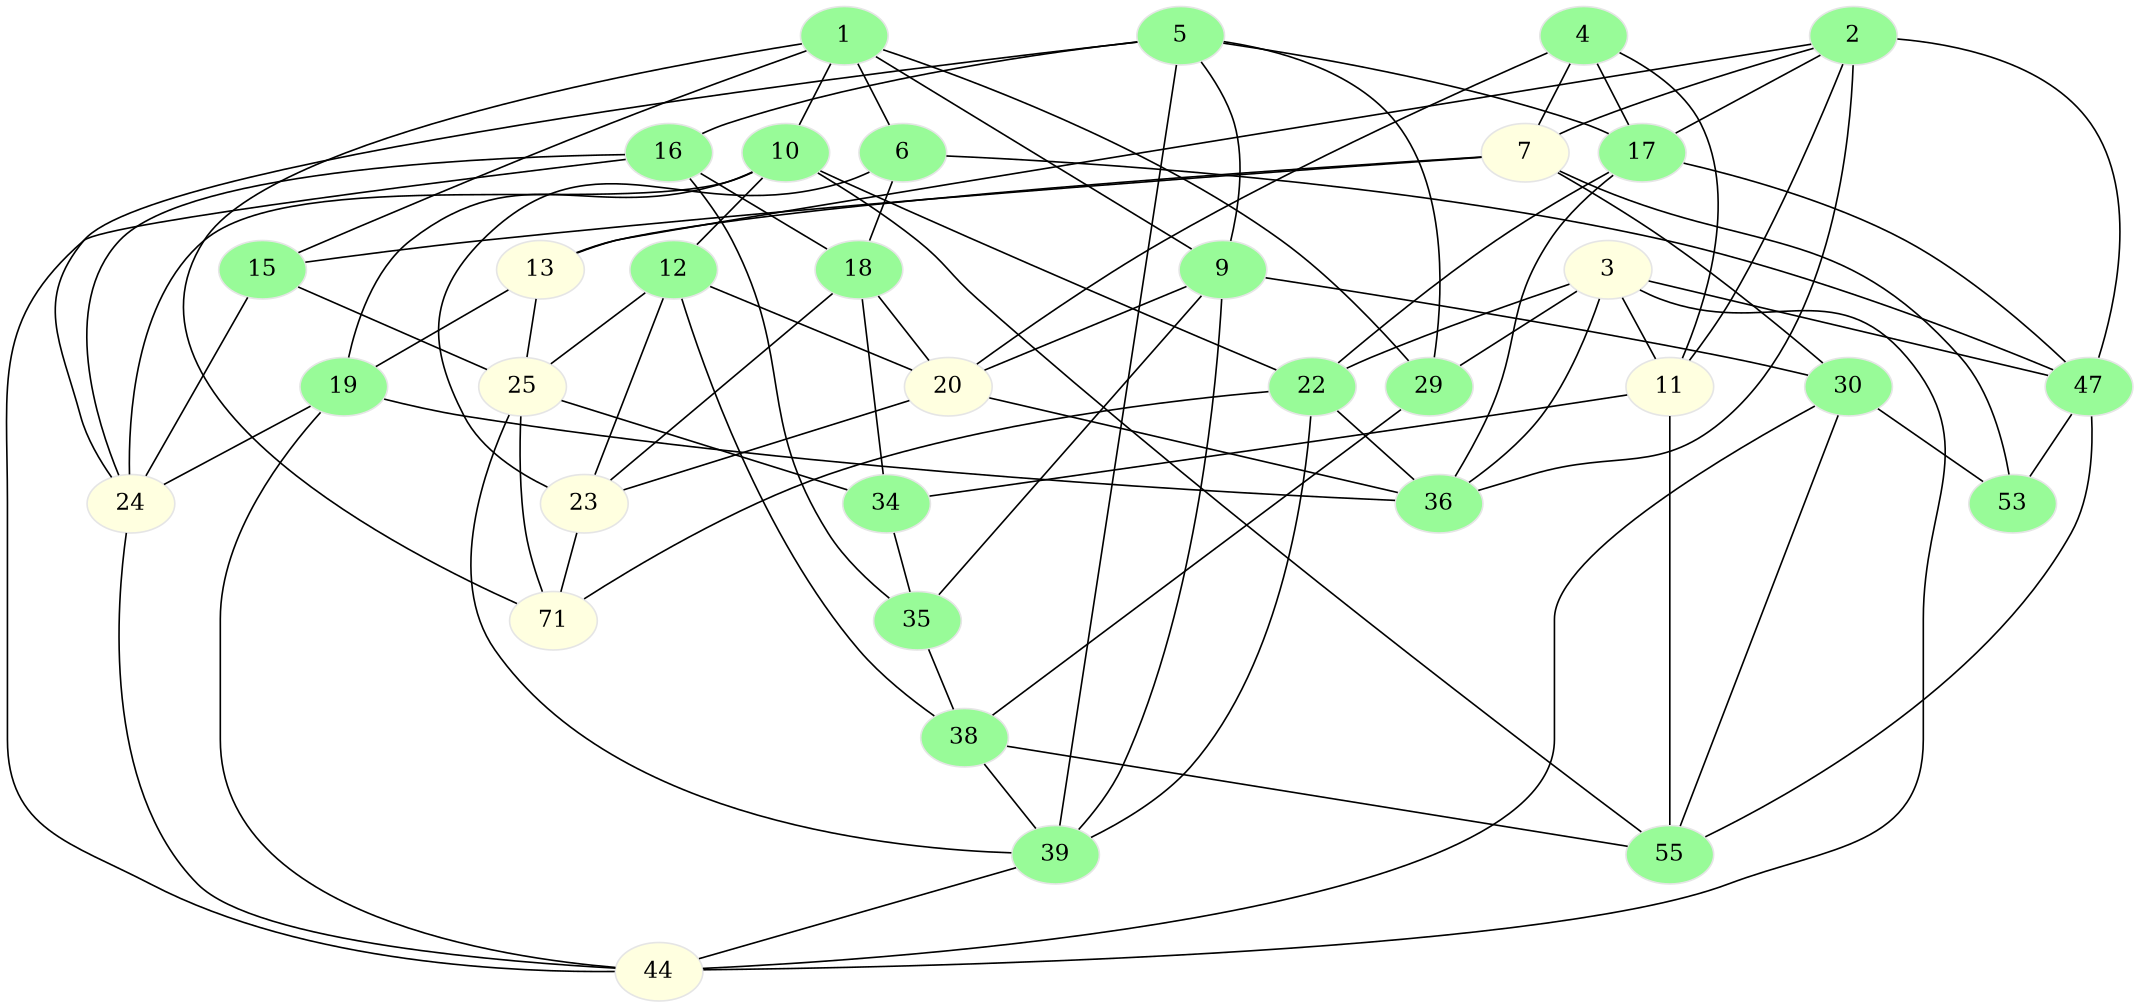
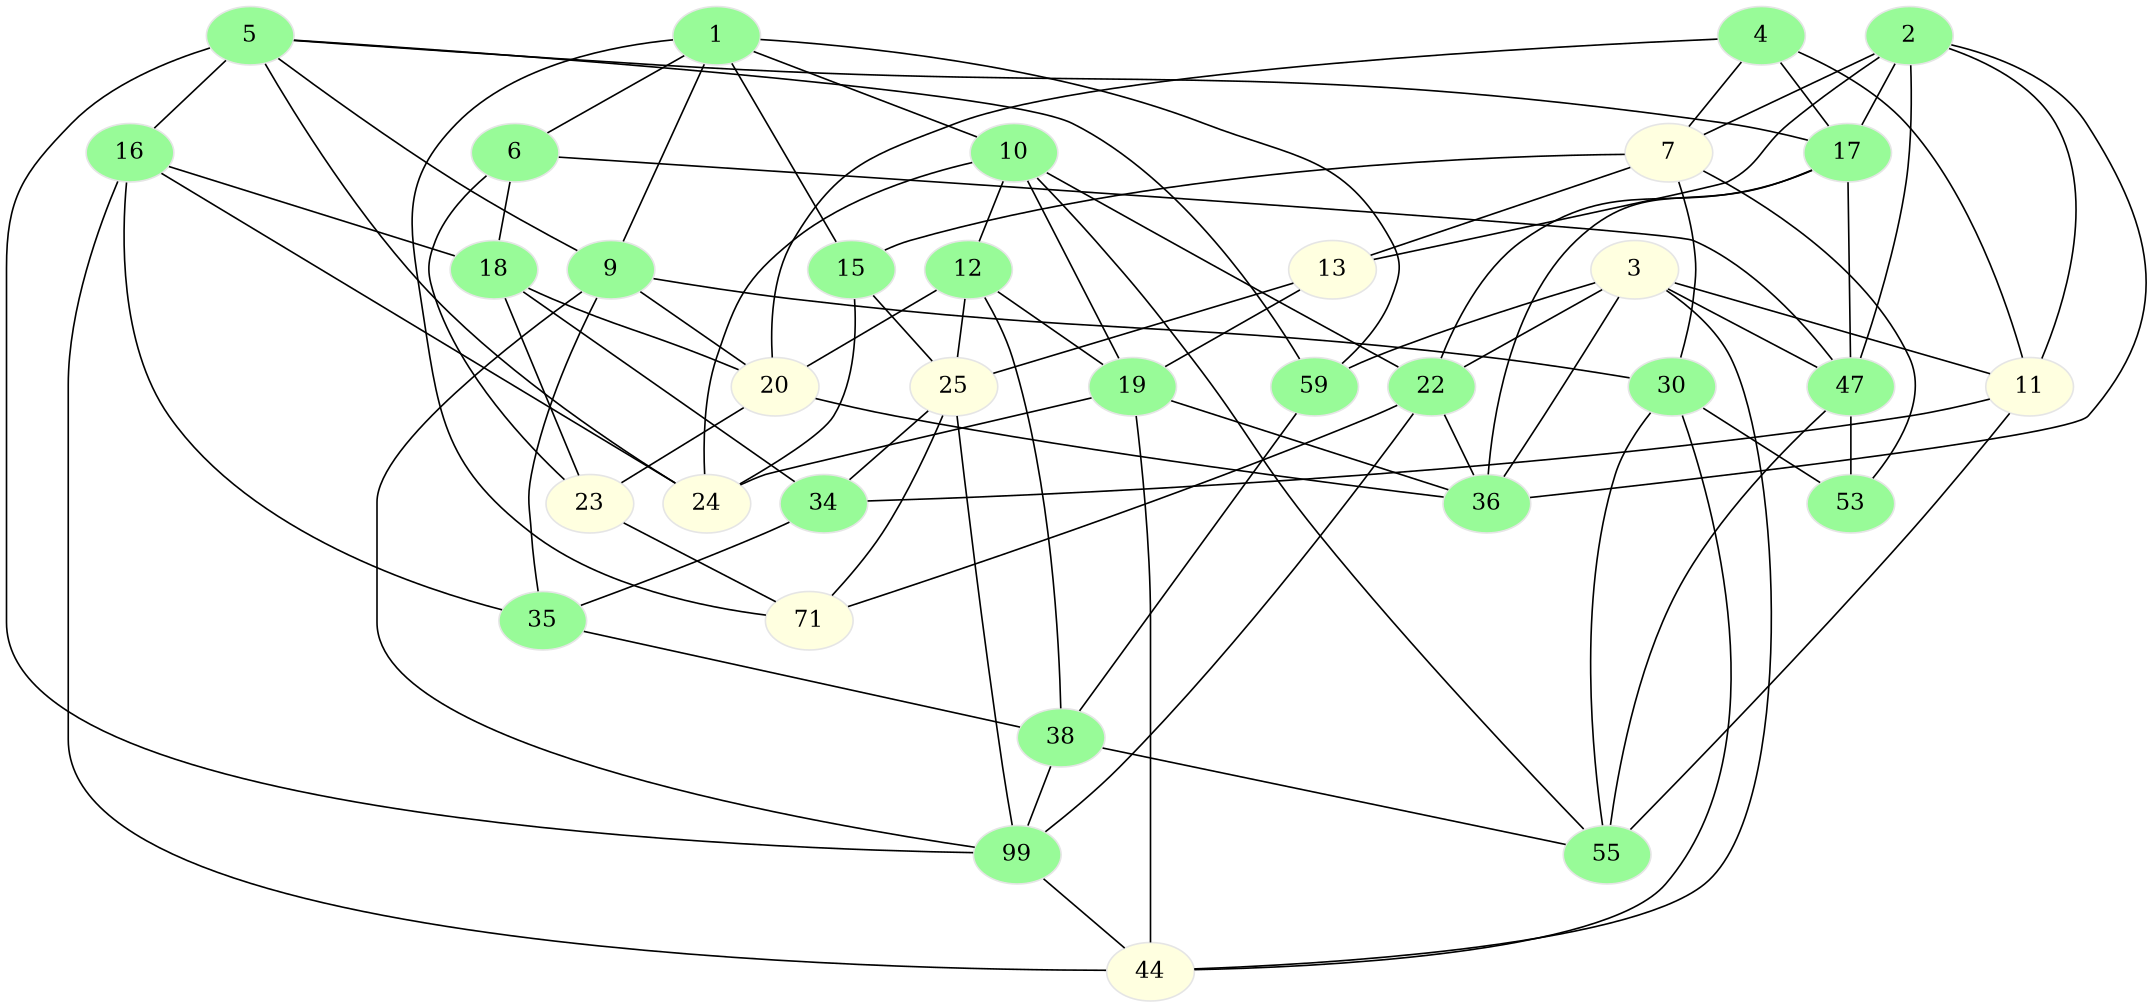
edge "12" -- "23": now "12" -- "19"
node "29": label "29" -> "59"
node "39": label "39" -> "99"
edge "24" -- "44": removed
